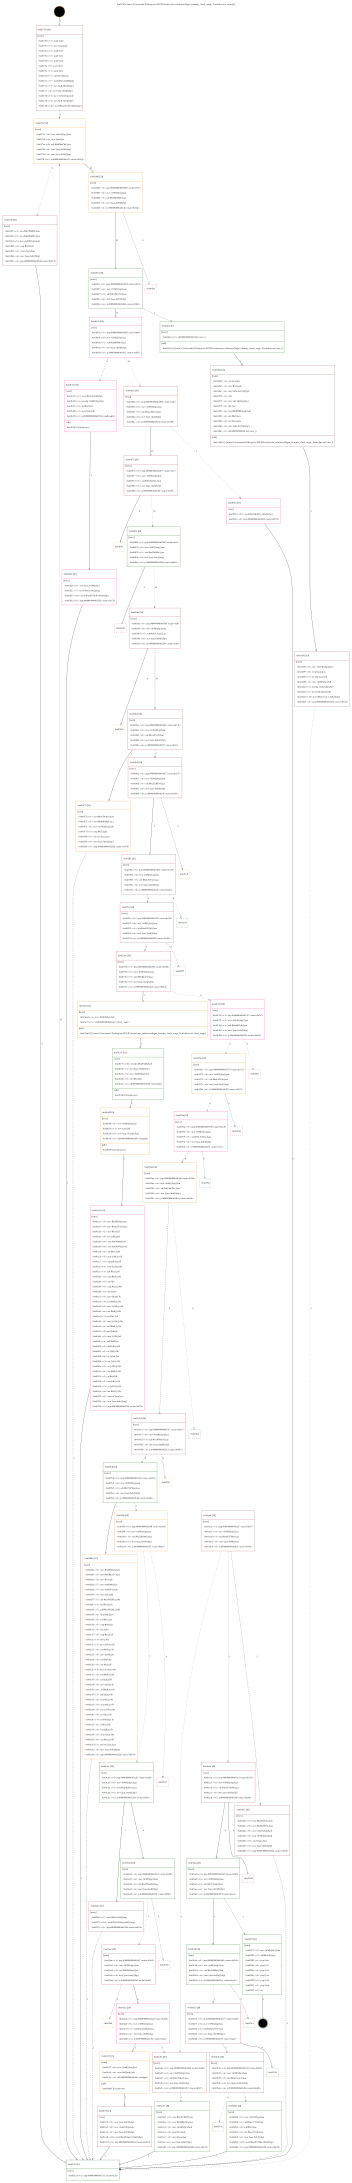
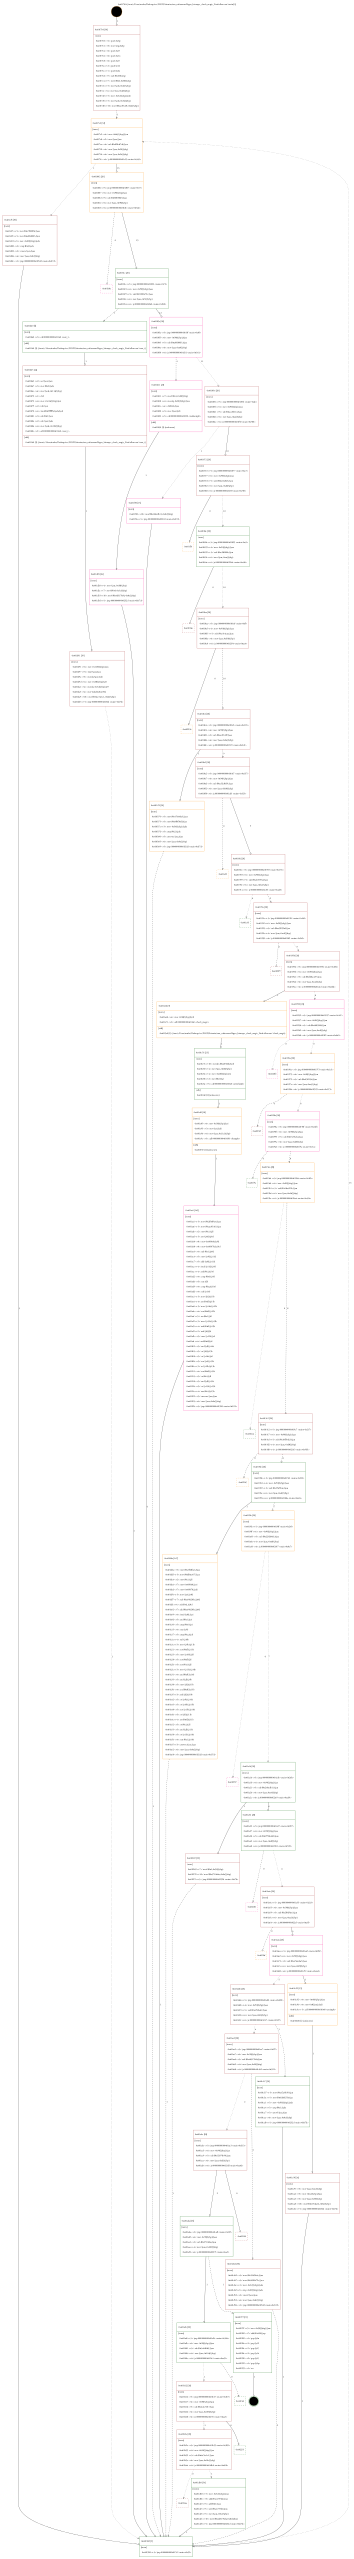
edge "0x401aa2 [28]" -> "0x401a86 [28]": reversed
